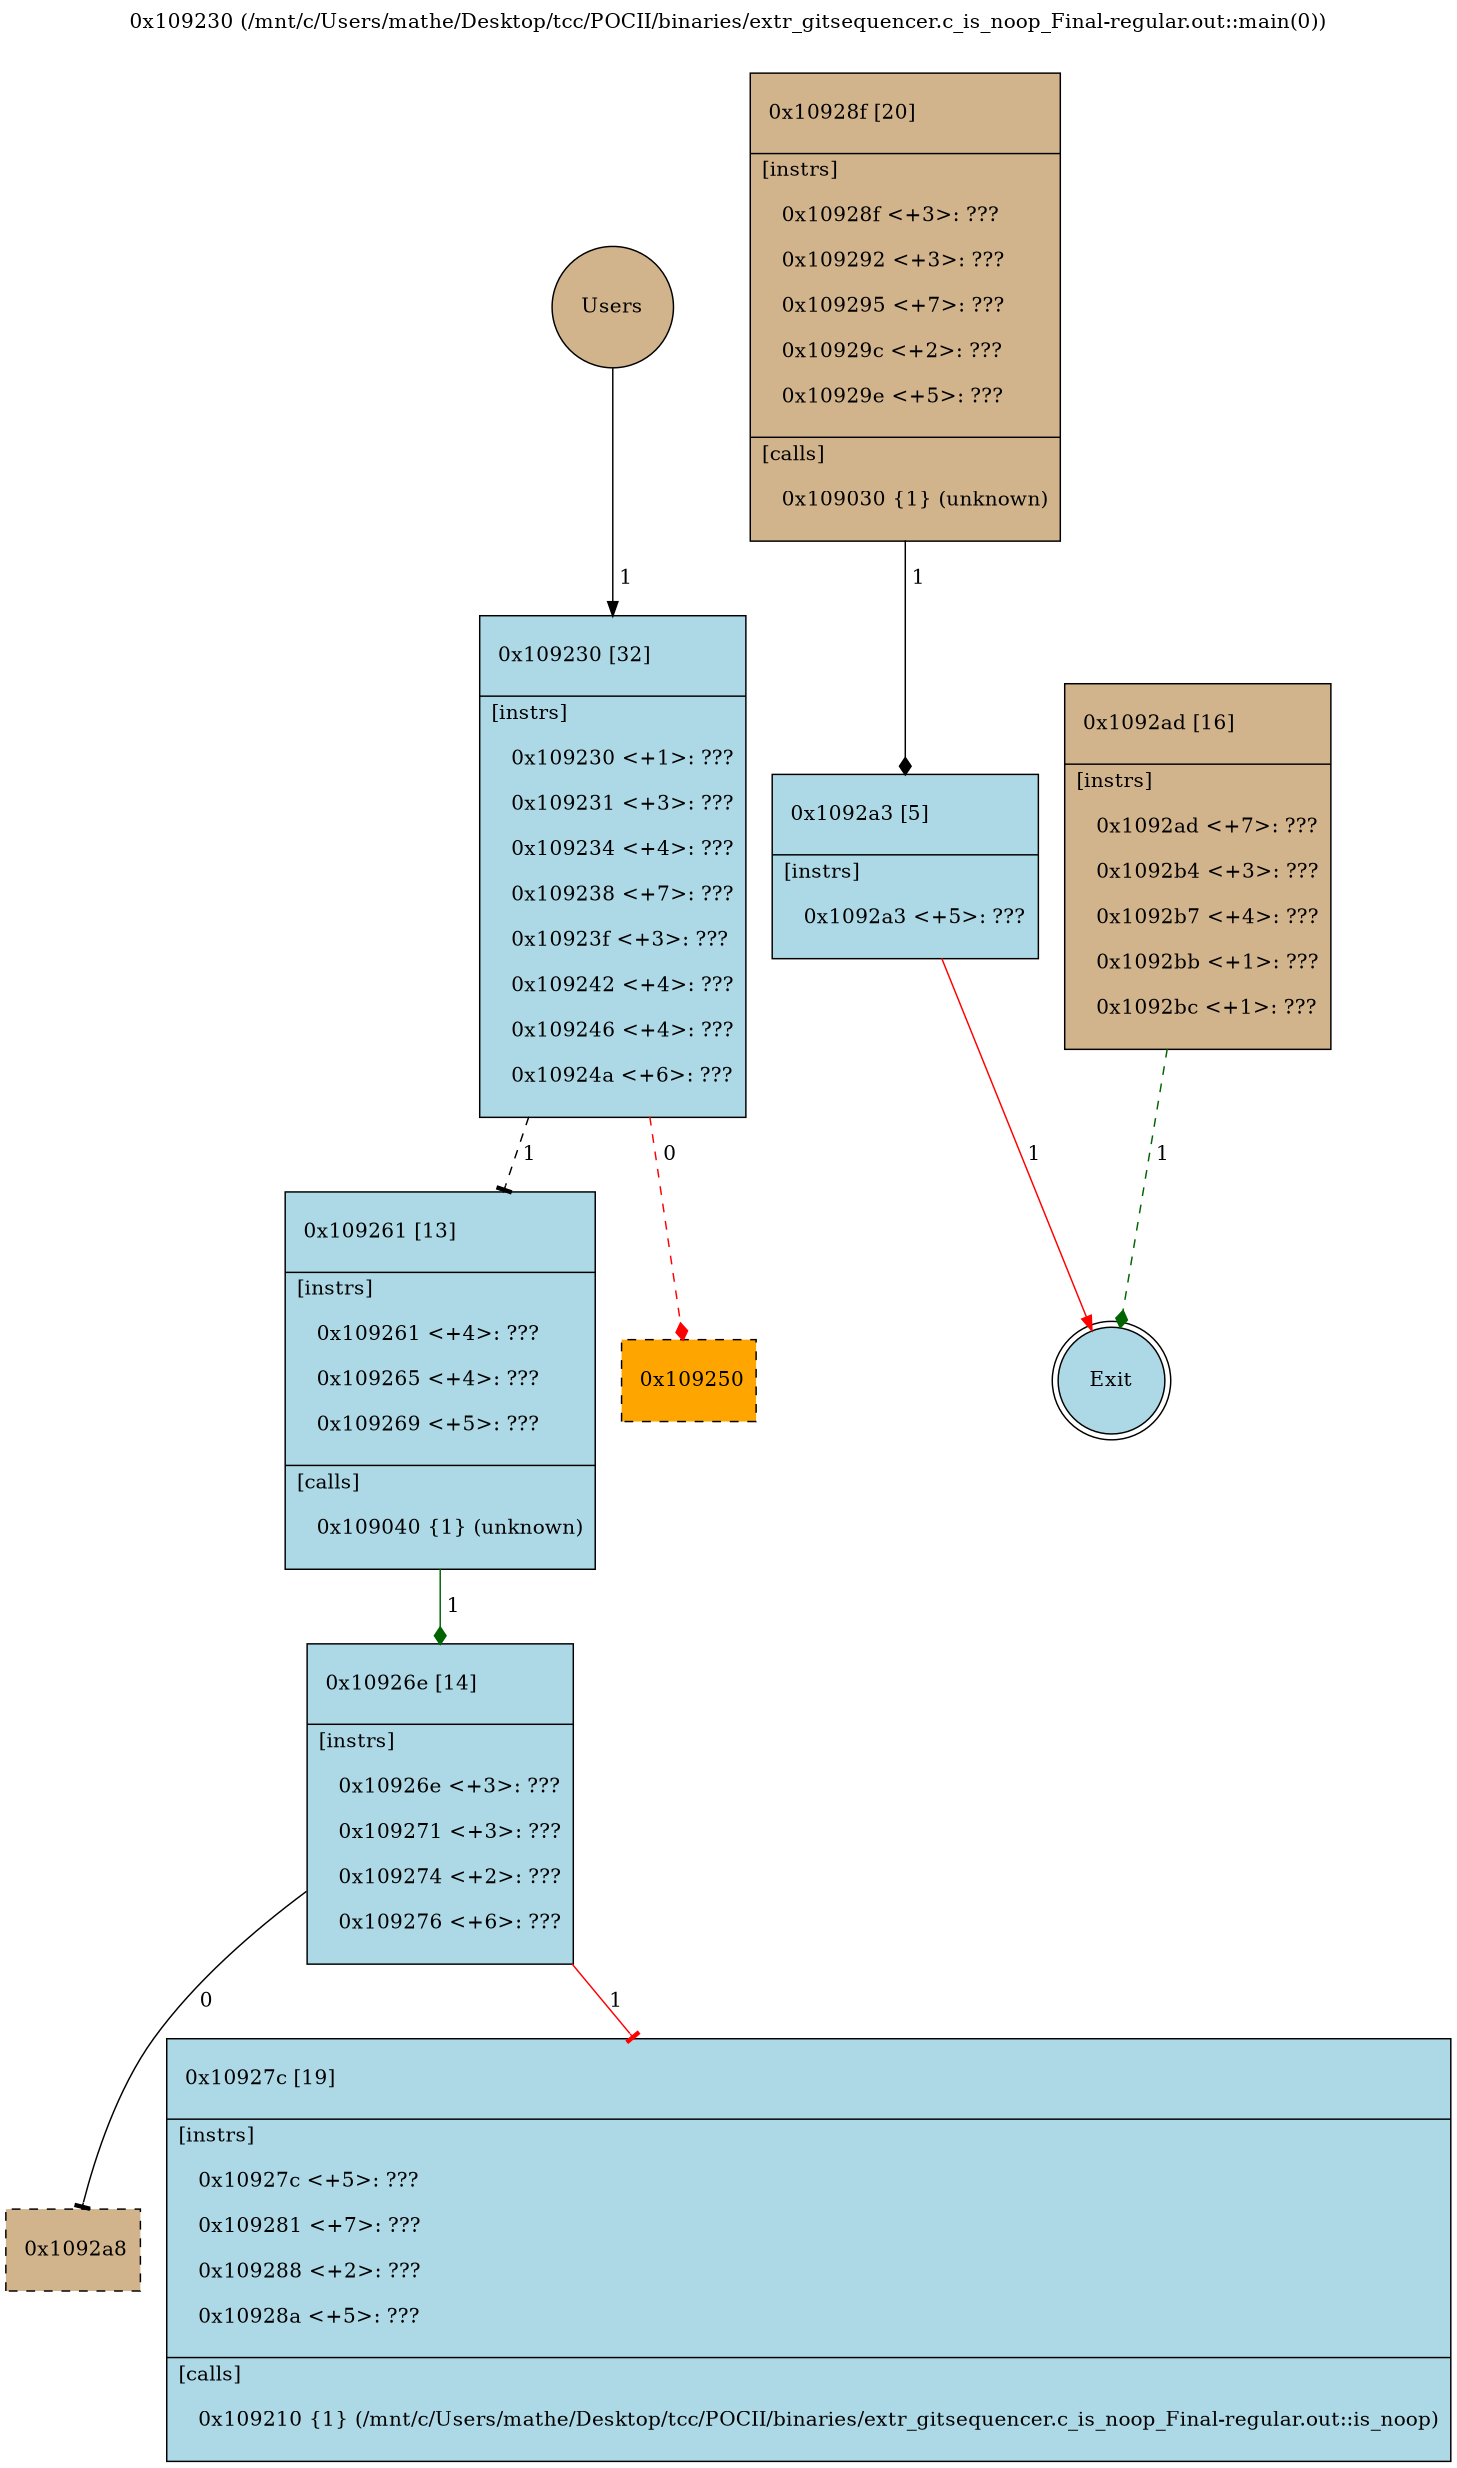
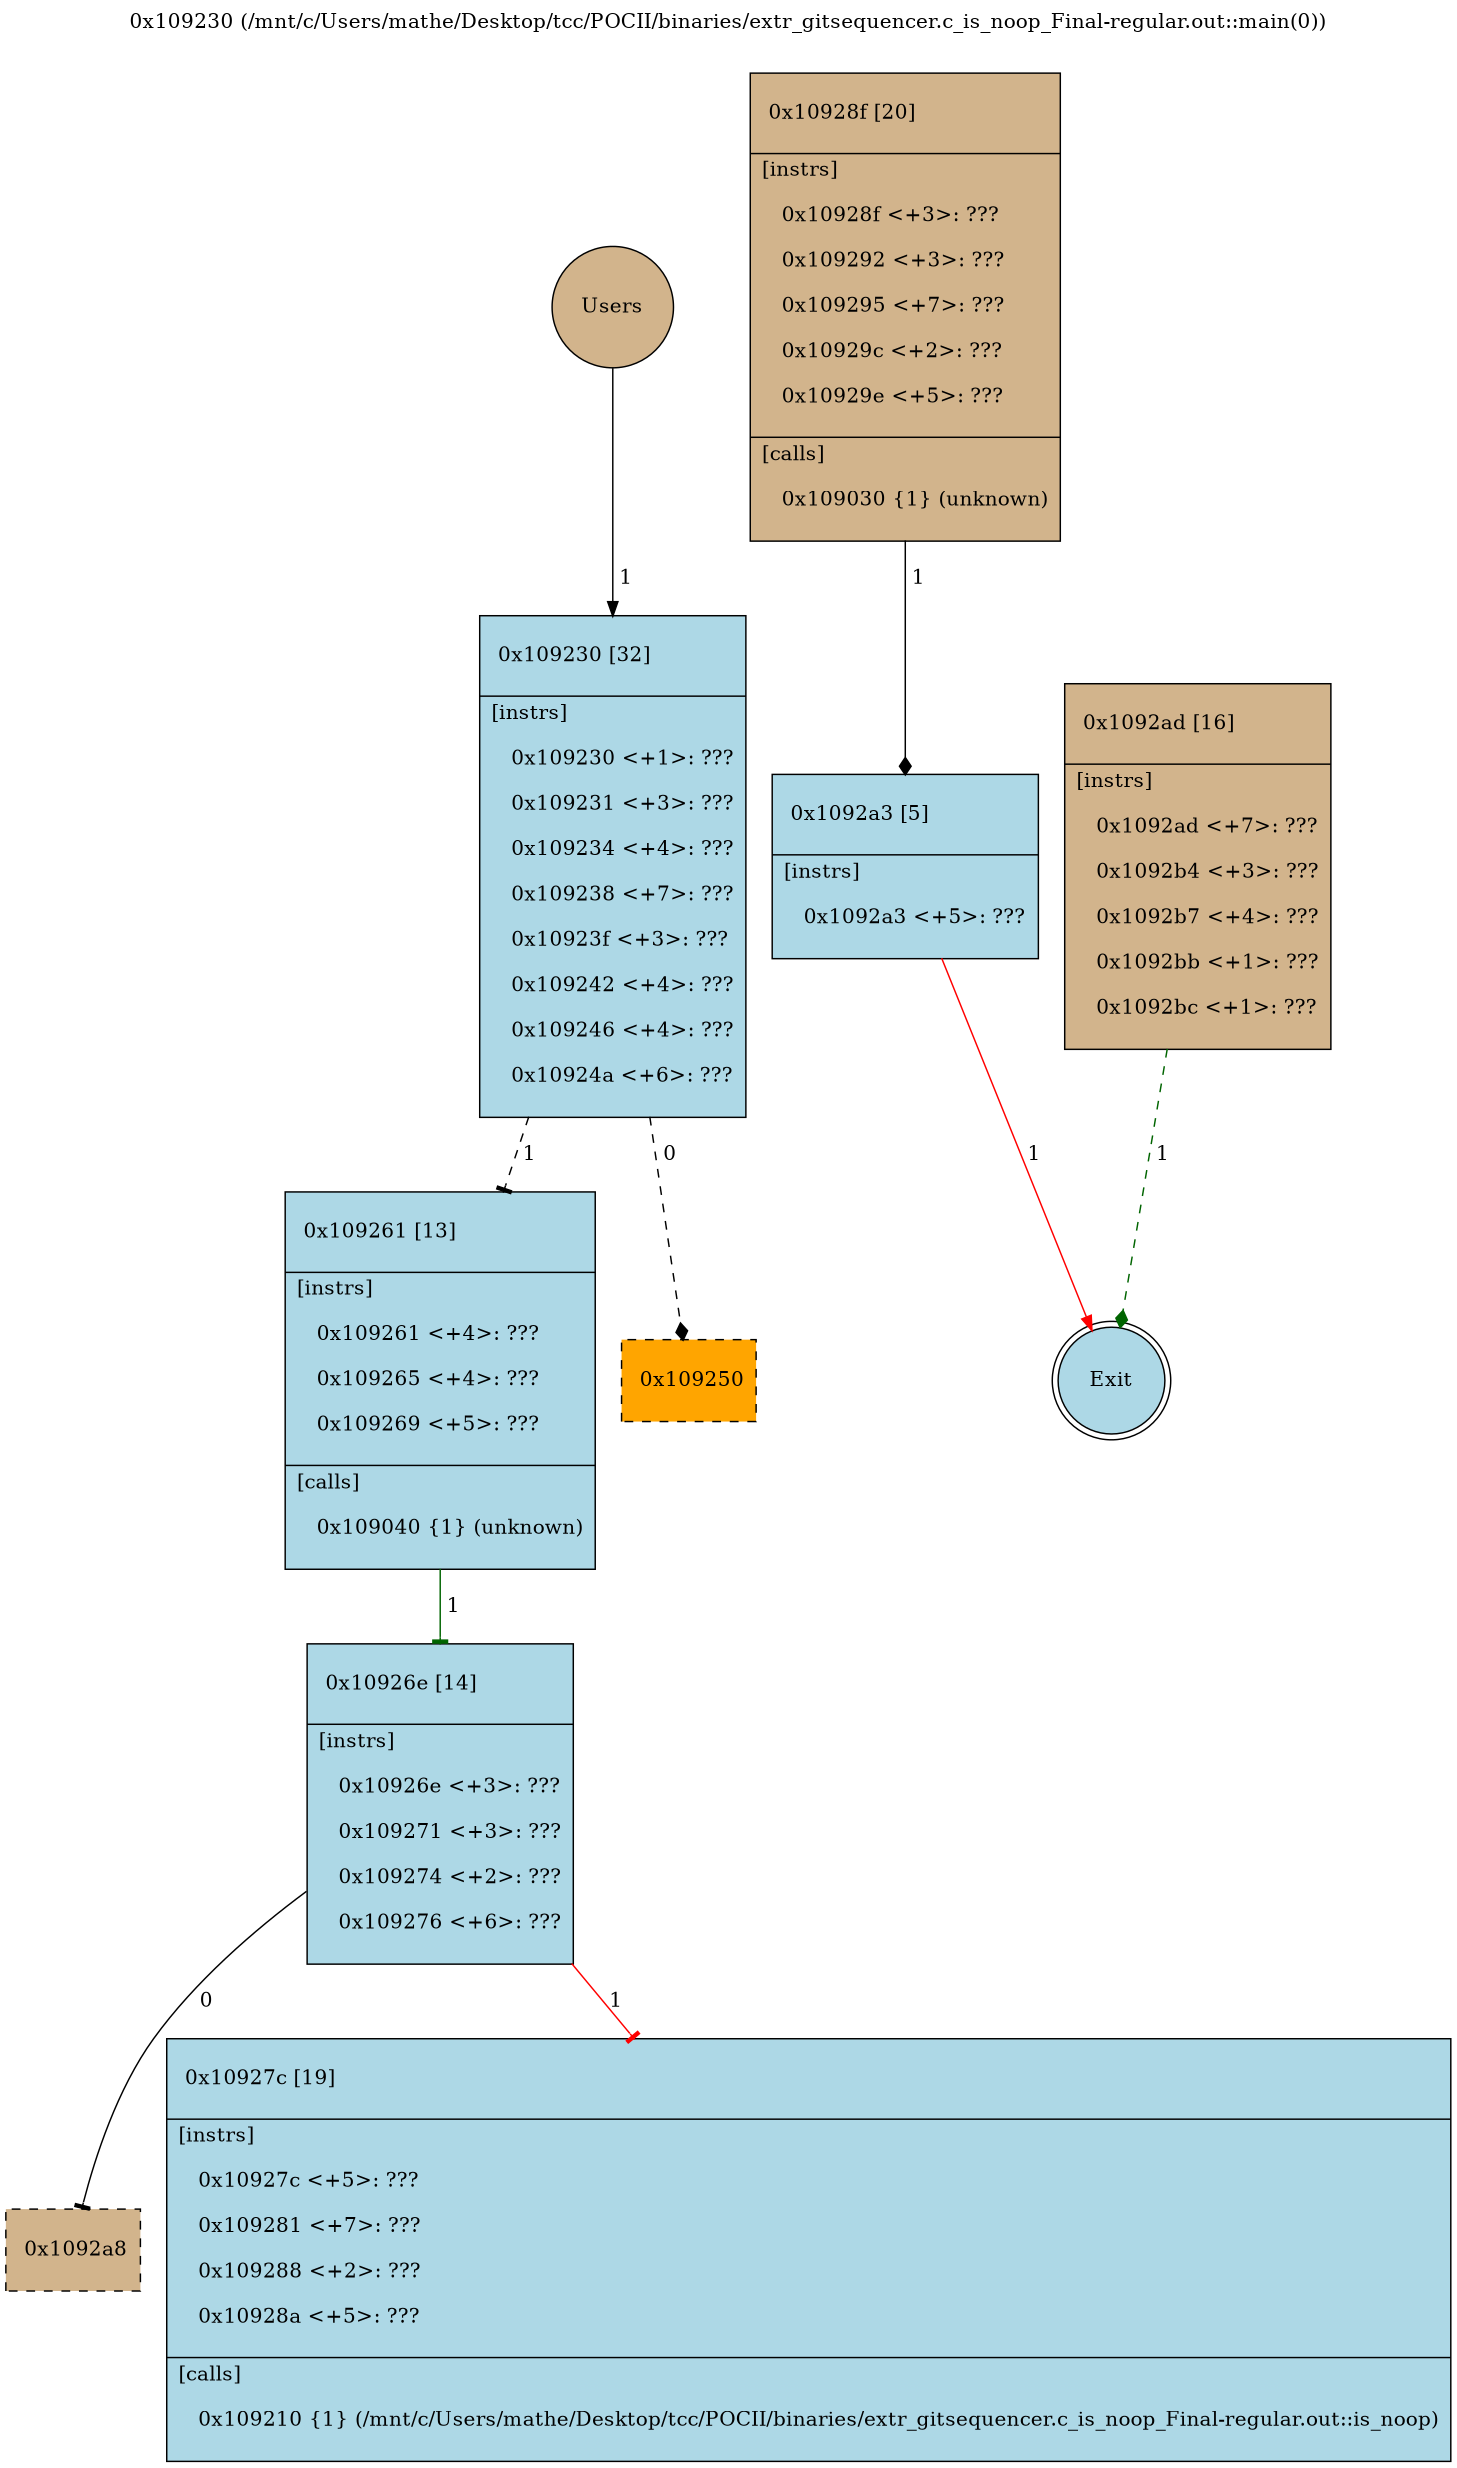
edge "0x109230 [32]" -> "0x109250": color red -> black
edge "0x109261 [13]" -> "0x10926e [14]": arrowhead diamond -> tee
